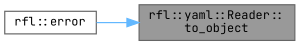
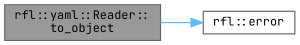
edge "rfl::error" -> "rfl::yaml::Reader:: to_object": reversed
